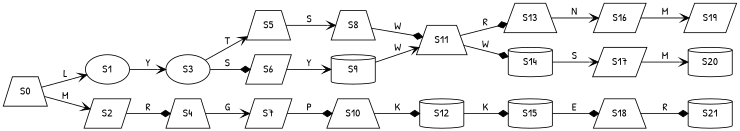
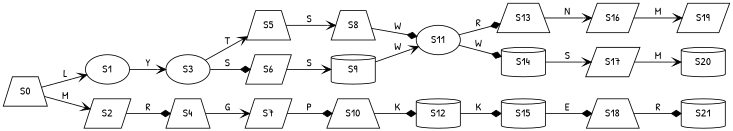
node "S11": shape trapezium -> ellipse
edge "S6" -> "S9": label "Y" -> "S"
